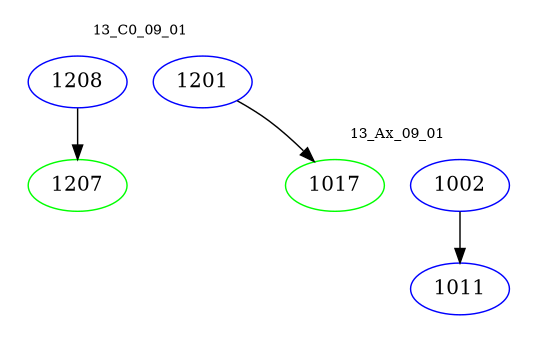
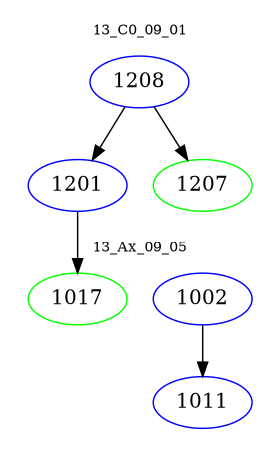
edge "1208" -> "1201": added
cluster "13_Ax_09_01": label "13_Ax_09_01" -> "13_Ax_09_05"
